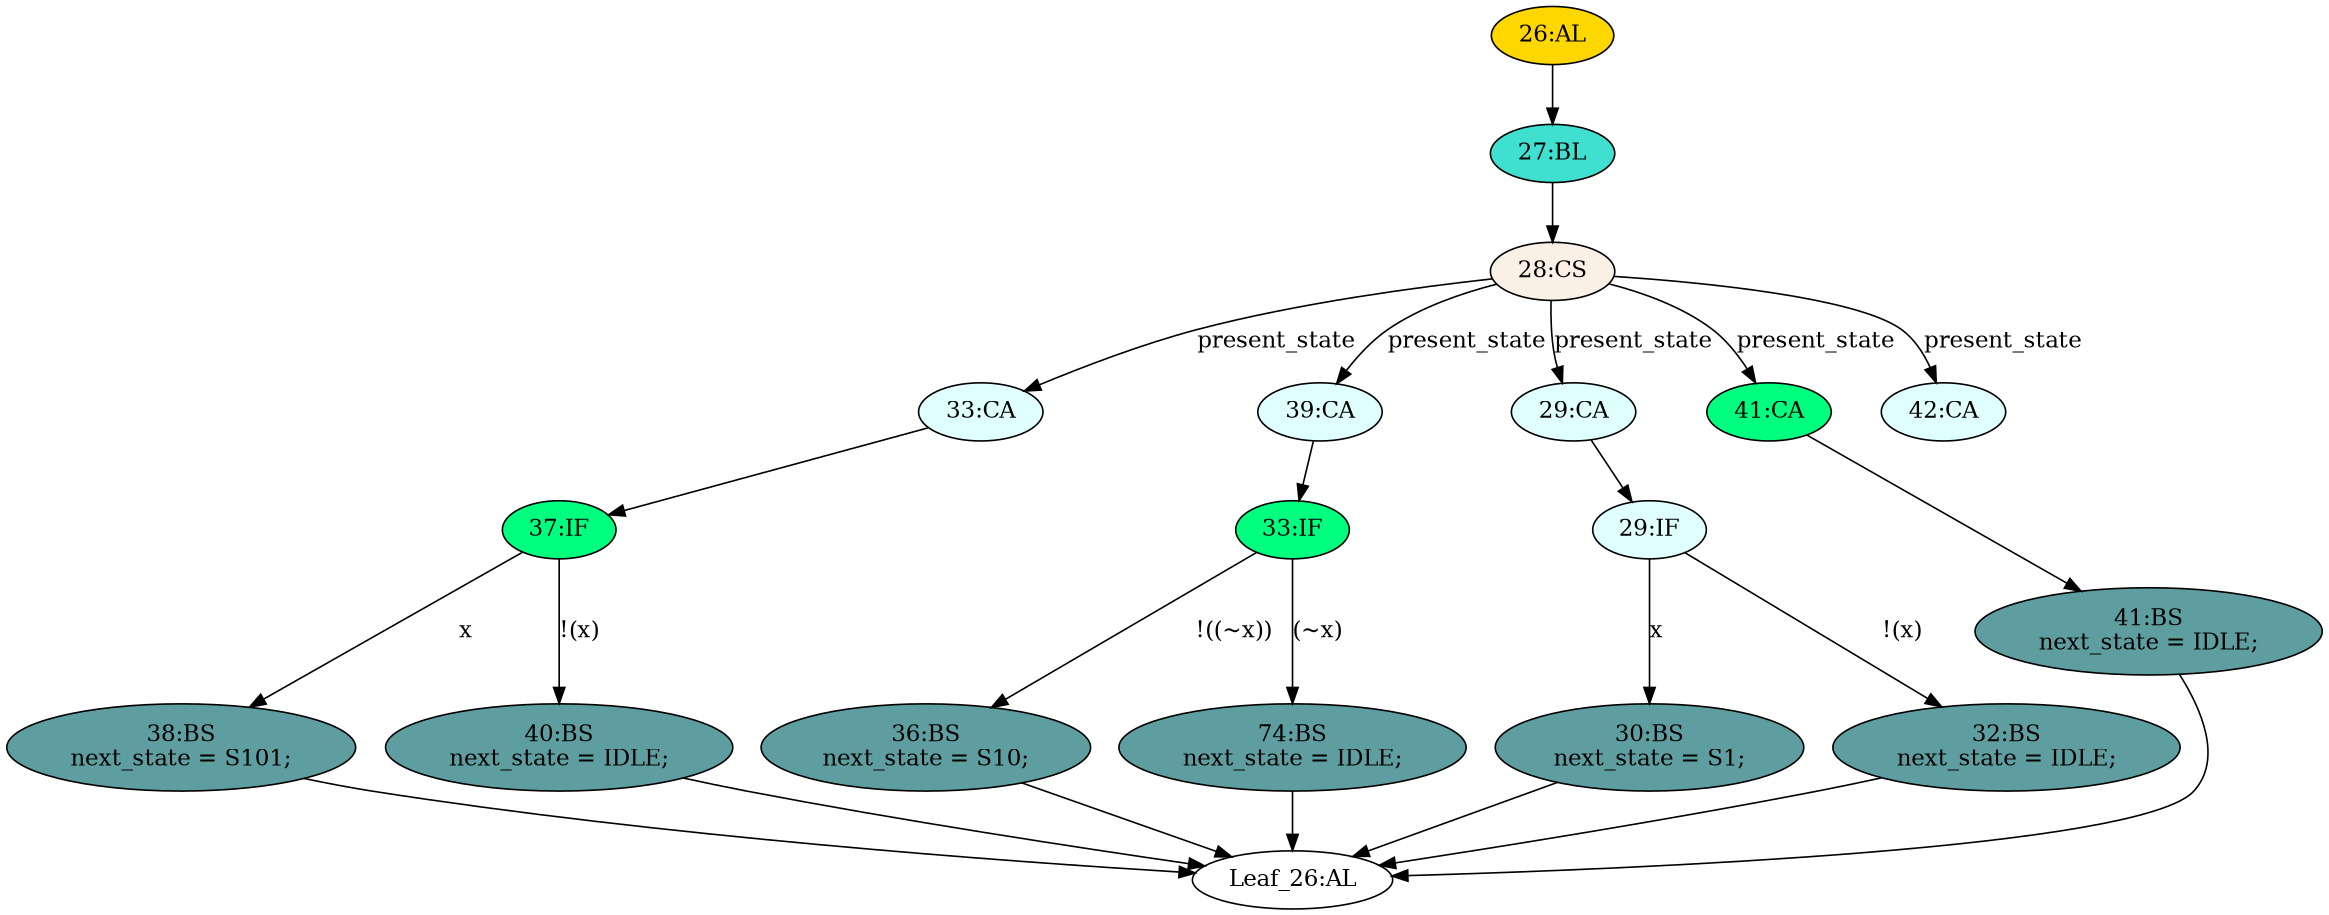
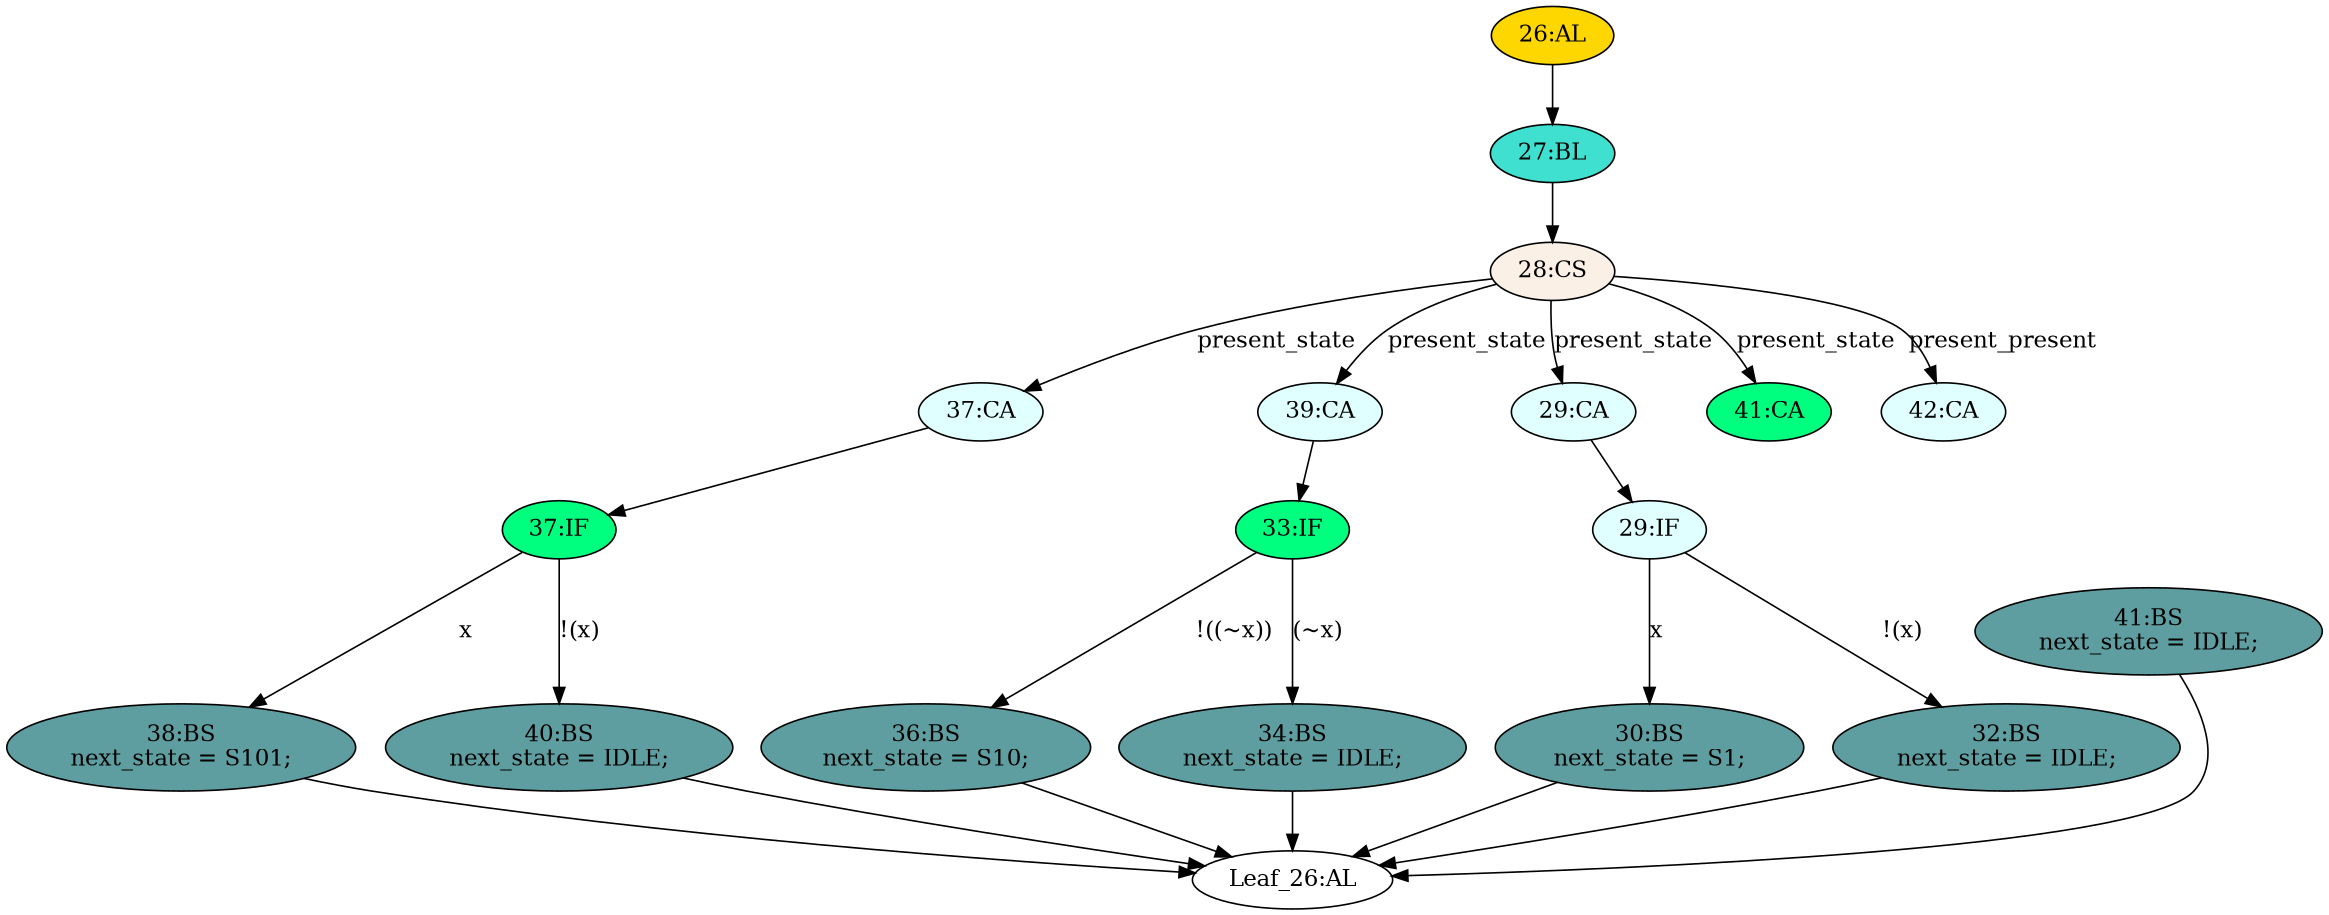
edge "28:CS" -> "42:CA": label "present_state" -> "present_present"
node "33:CA": label "33:CA" -> "37:CA"
edge "41:CA" -> "41:BS next_state = IDLE;": removed
node "74:BS next_state = IDLE;": label "74:BS next_state = IDLE;" -> "34:BS next_state = IDLE;"
